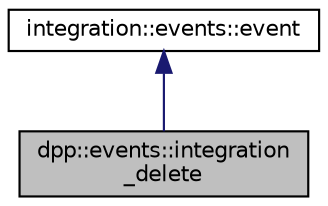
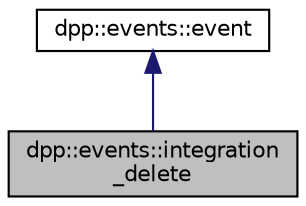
node "integration::events::event": label "integration::events::event" -> "dpp::events::event"
